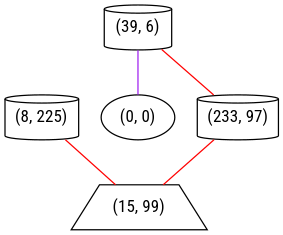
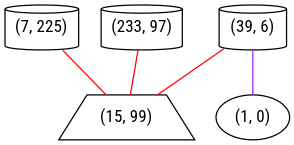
edge "(39, 6)" -- "(233, 97)": now "(39, 6)" -- "(15, 99)"
node "(8, 225)": label "(8, 225)" -> "(7, 225)"
node "(0, 0)": label "(0, 0)" -> "(1, 0)"
